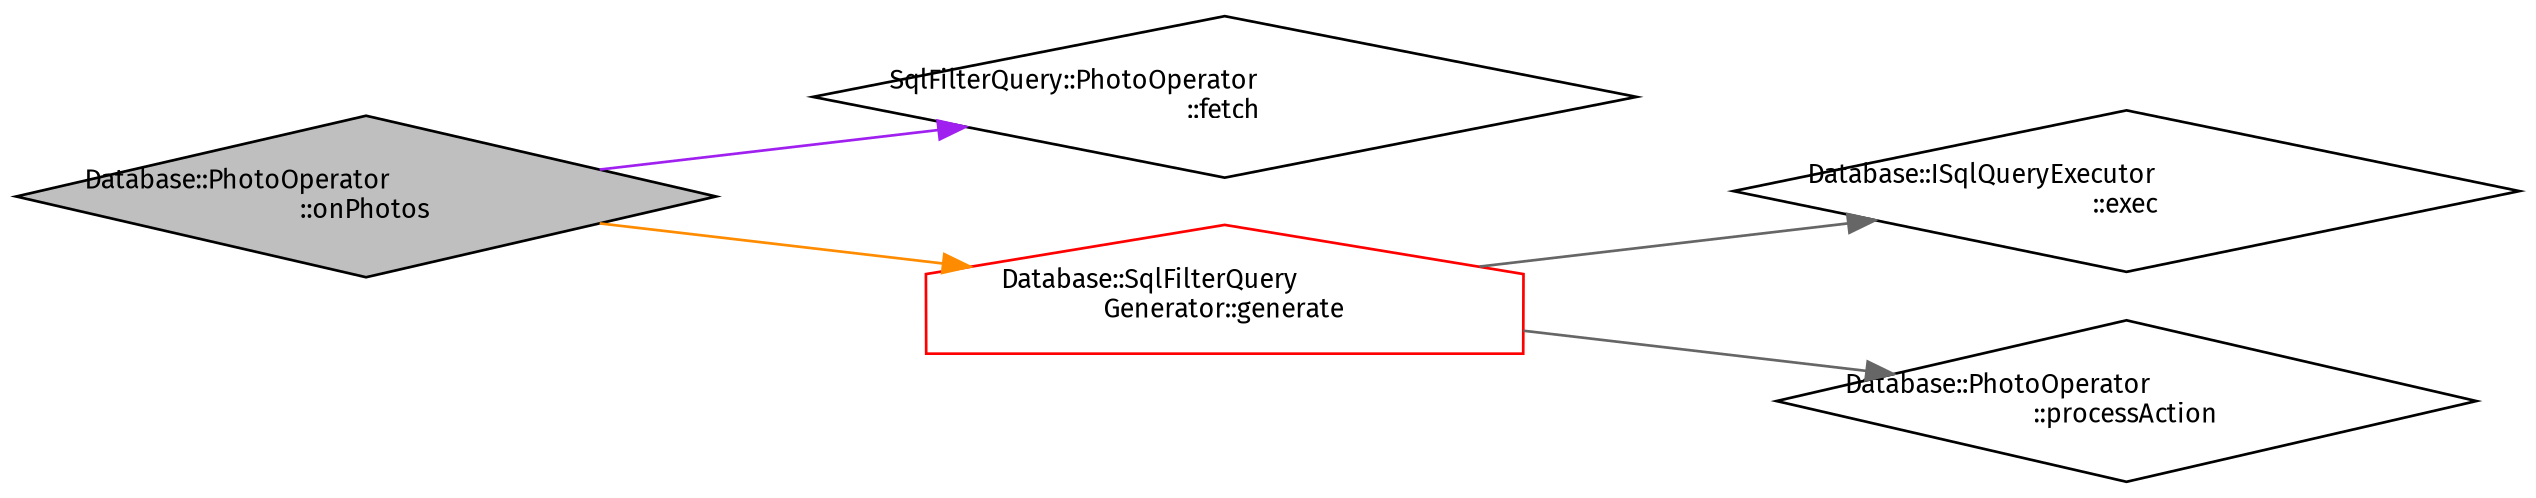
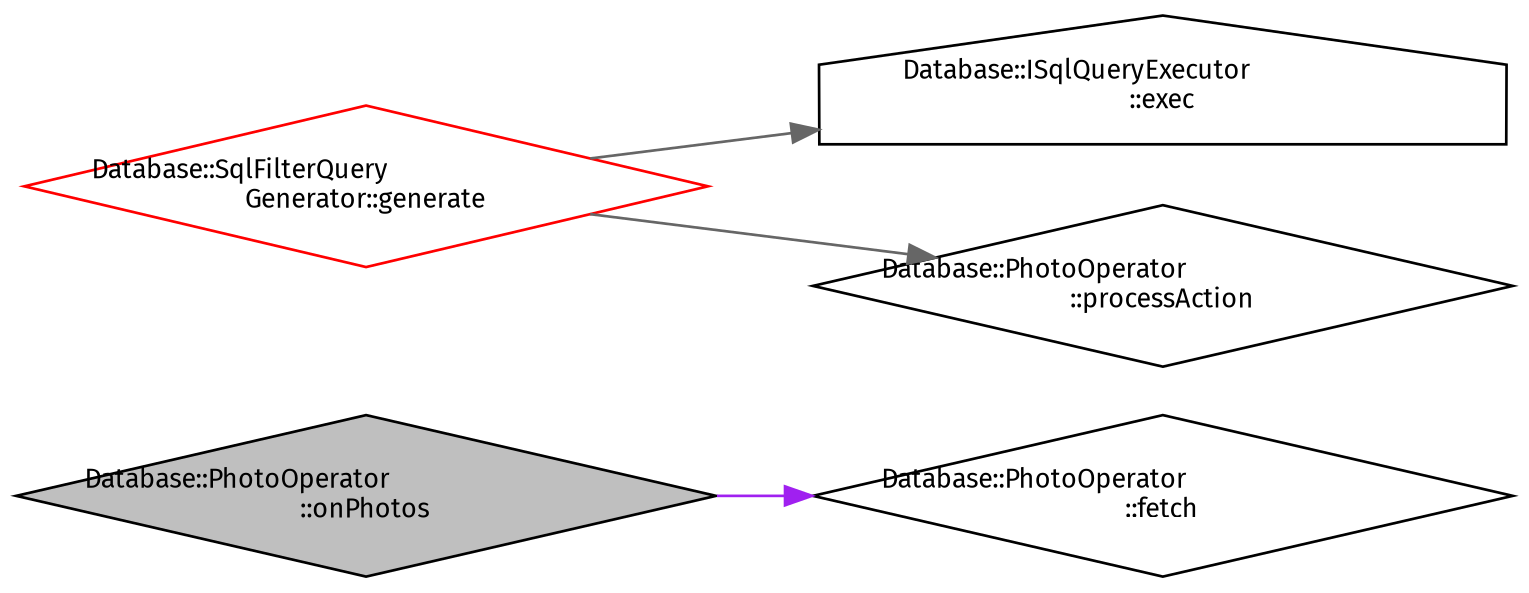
node "SqlFilterQuery::PhotoOperator ::fetch": label "SqlFilterQuery::PhotoOperator ::fetch" -> "Database::PhotoOperator ::fetch"
node "Database::ISqlQueryExecutor ::exec": shape diamond -> house
edge "Database::PhotoOperator ::onPhotos" -> "Database::SqlFilterQuery Generator::generate": removed
node "Database::SqlFilterQuery Generator::generate": shape house -> diamond
